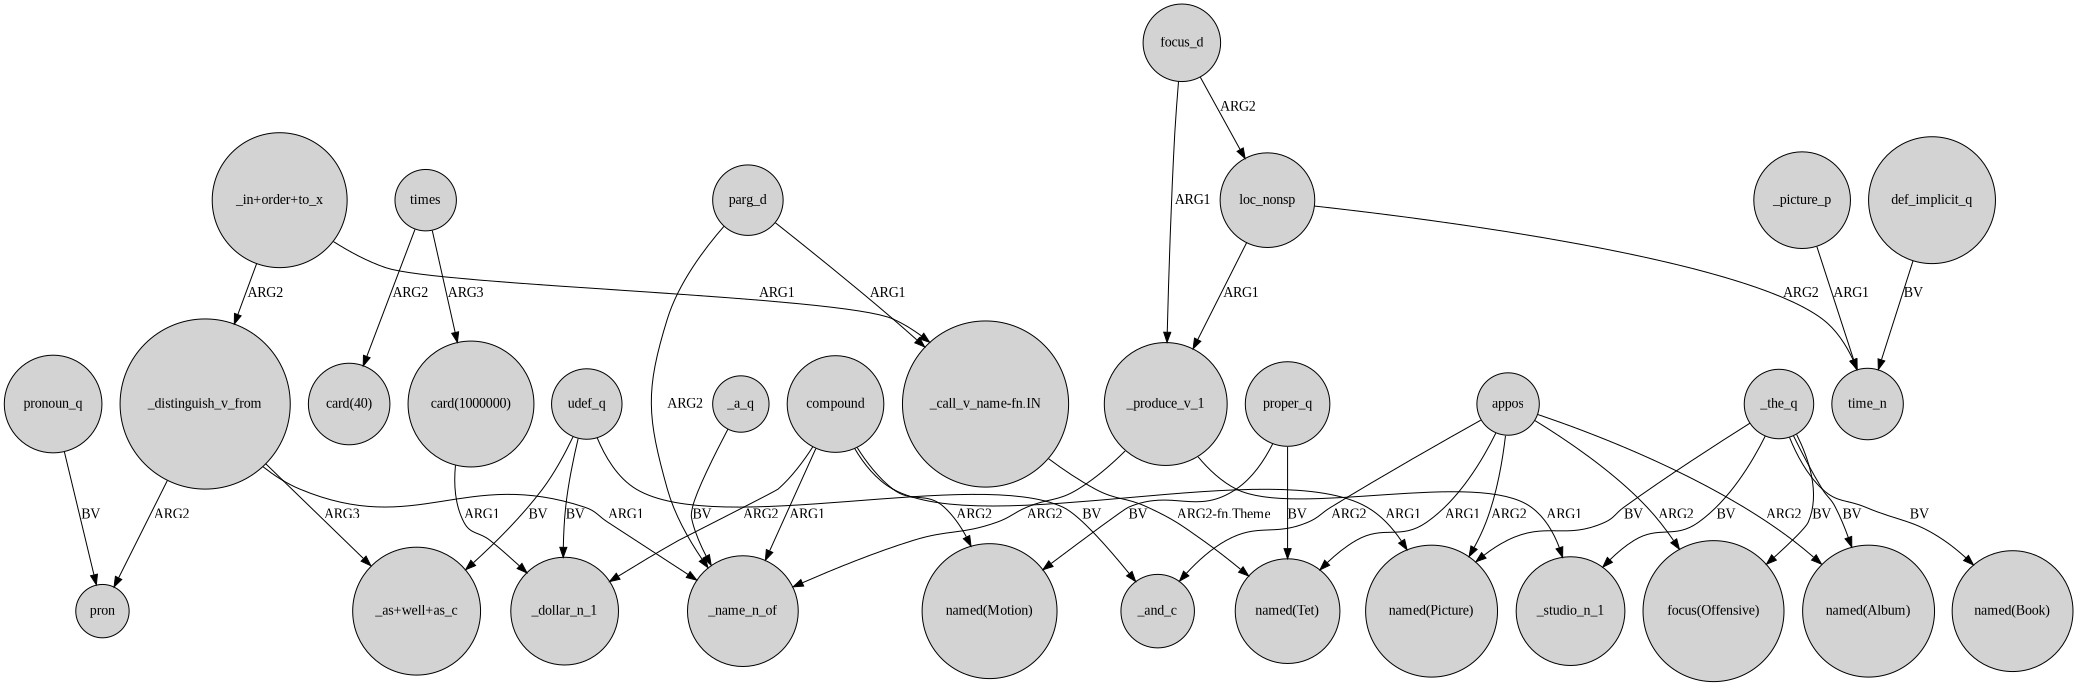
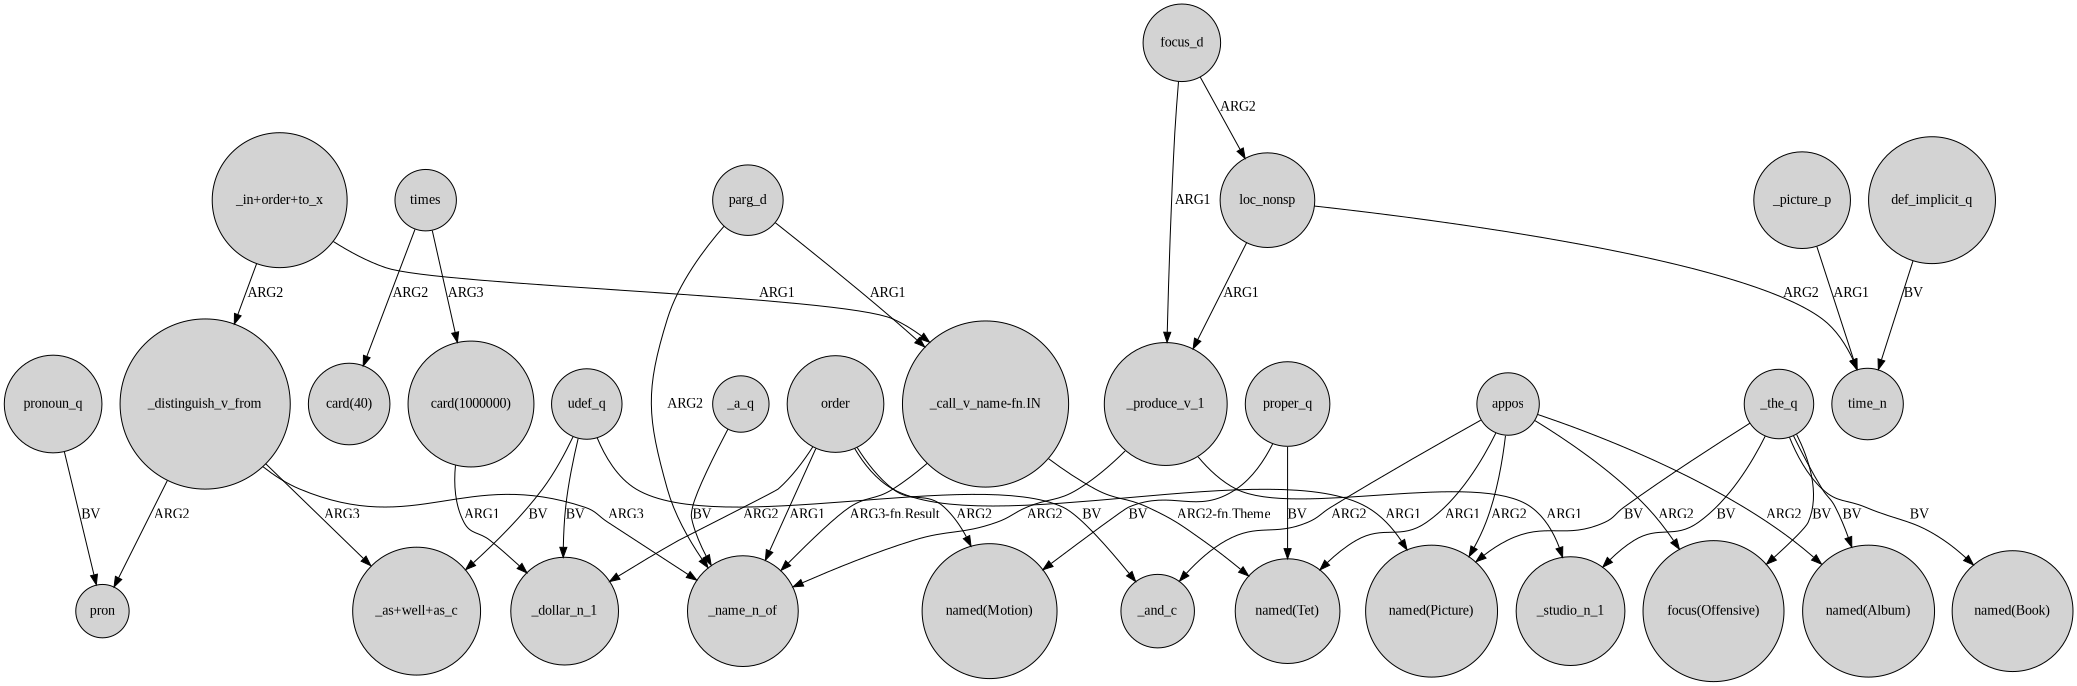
node "compound": label "compound" -> "order"
edge "_call_v_name-fn.IN" -> "_name_n_of": added, label "ARG3-fn.Result"
edge "_distinguish_v_from" -> "_name_n_of": label "ARG1" -> "ARG3"
